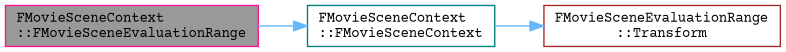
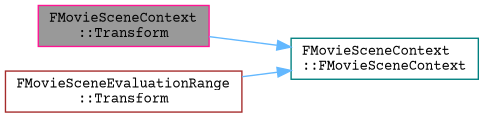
node "FMovieSceneContext ::FMovieSceneEvaluationRange": label "FMovieSceneContext ::FMovieSceneEvaluationRange" -> "FMovieSceneContext ::Transform"
edge "FMovieSceneContext ::FMovieSceneContext" -> "FMovieSceneEvaluationRange ::Transform": reversed
